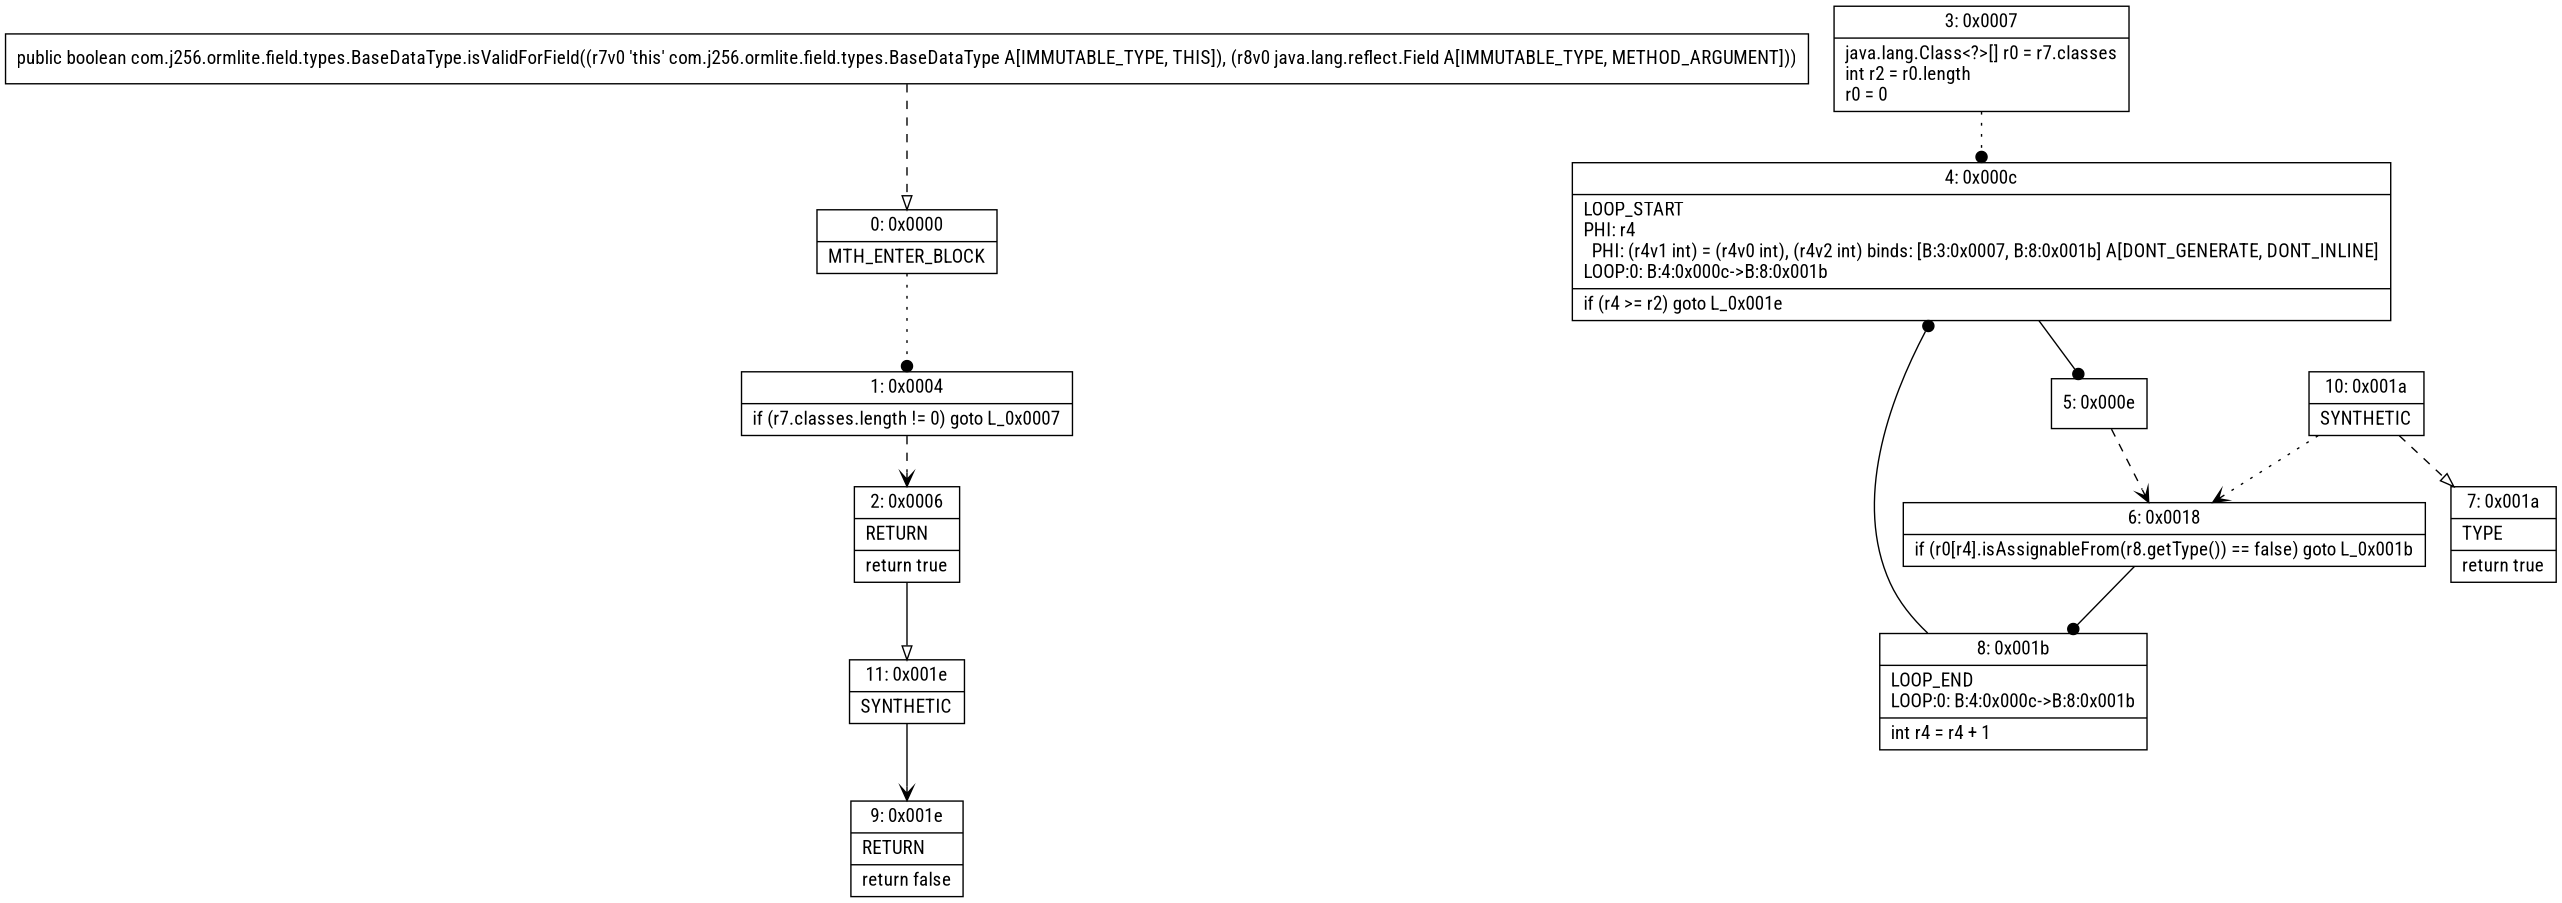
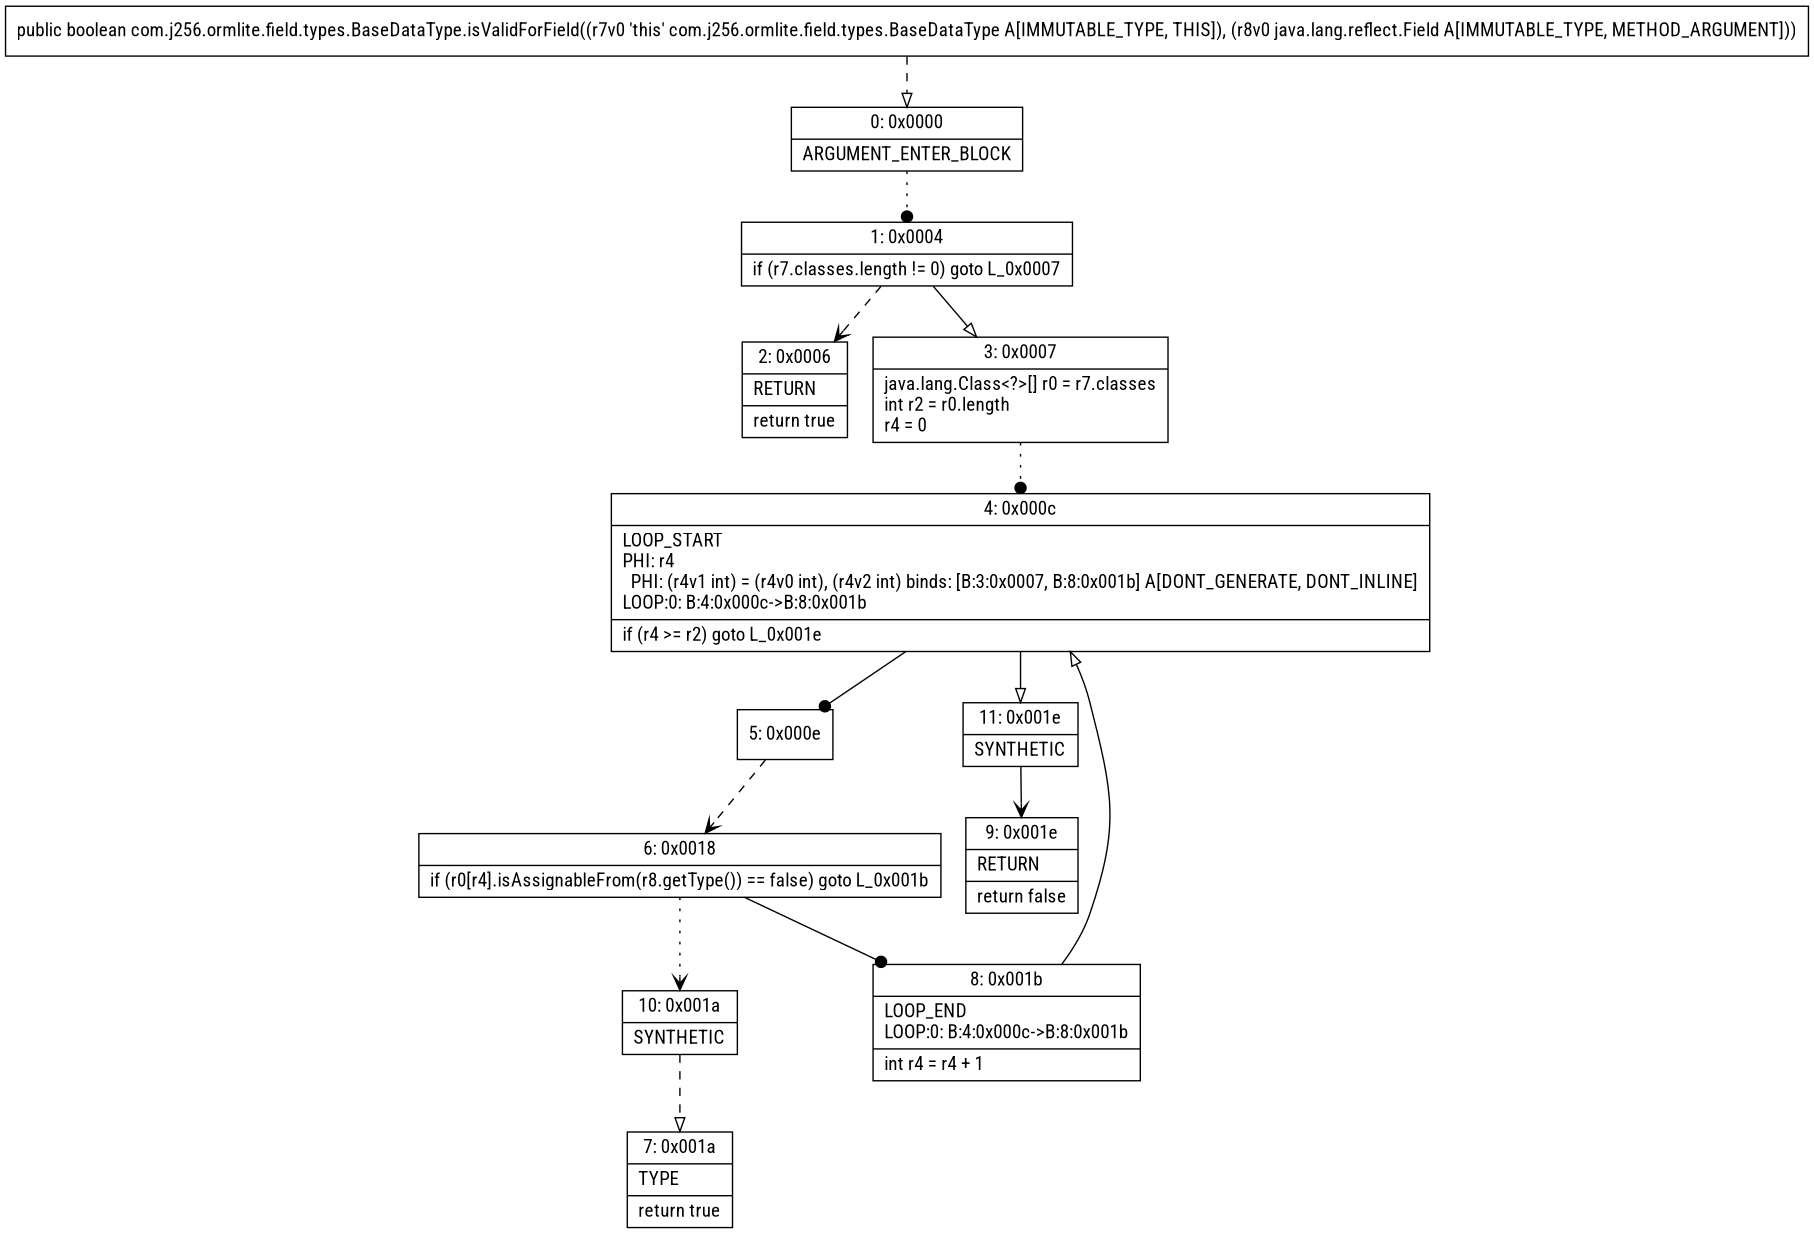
node "3: 0x0007": text "r0 = 0" -> "r4 = 0"
node "0: 0x0000": text "MTH_ENTER_BLOCK" -> "ARGUMENT_ENTER_BLOCK"
edge "1: 0x0004" -> "3: 0x0007": added
edge "10: 0x001a" -> "6: 0x0018": reversed
edge "8: 0x001b" -> "4: 0x000c": arrowhead dot -> onormal
edge "2: 0x0006" -> "11: 0x001e": now "4: 0x000c" -> "11: 0x001e"
